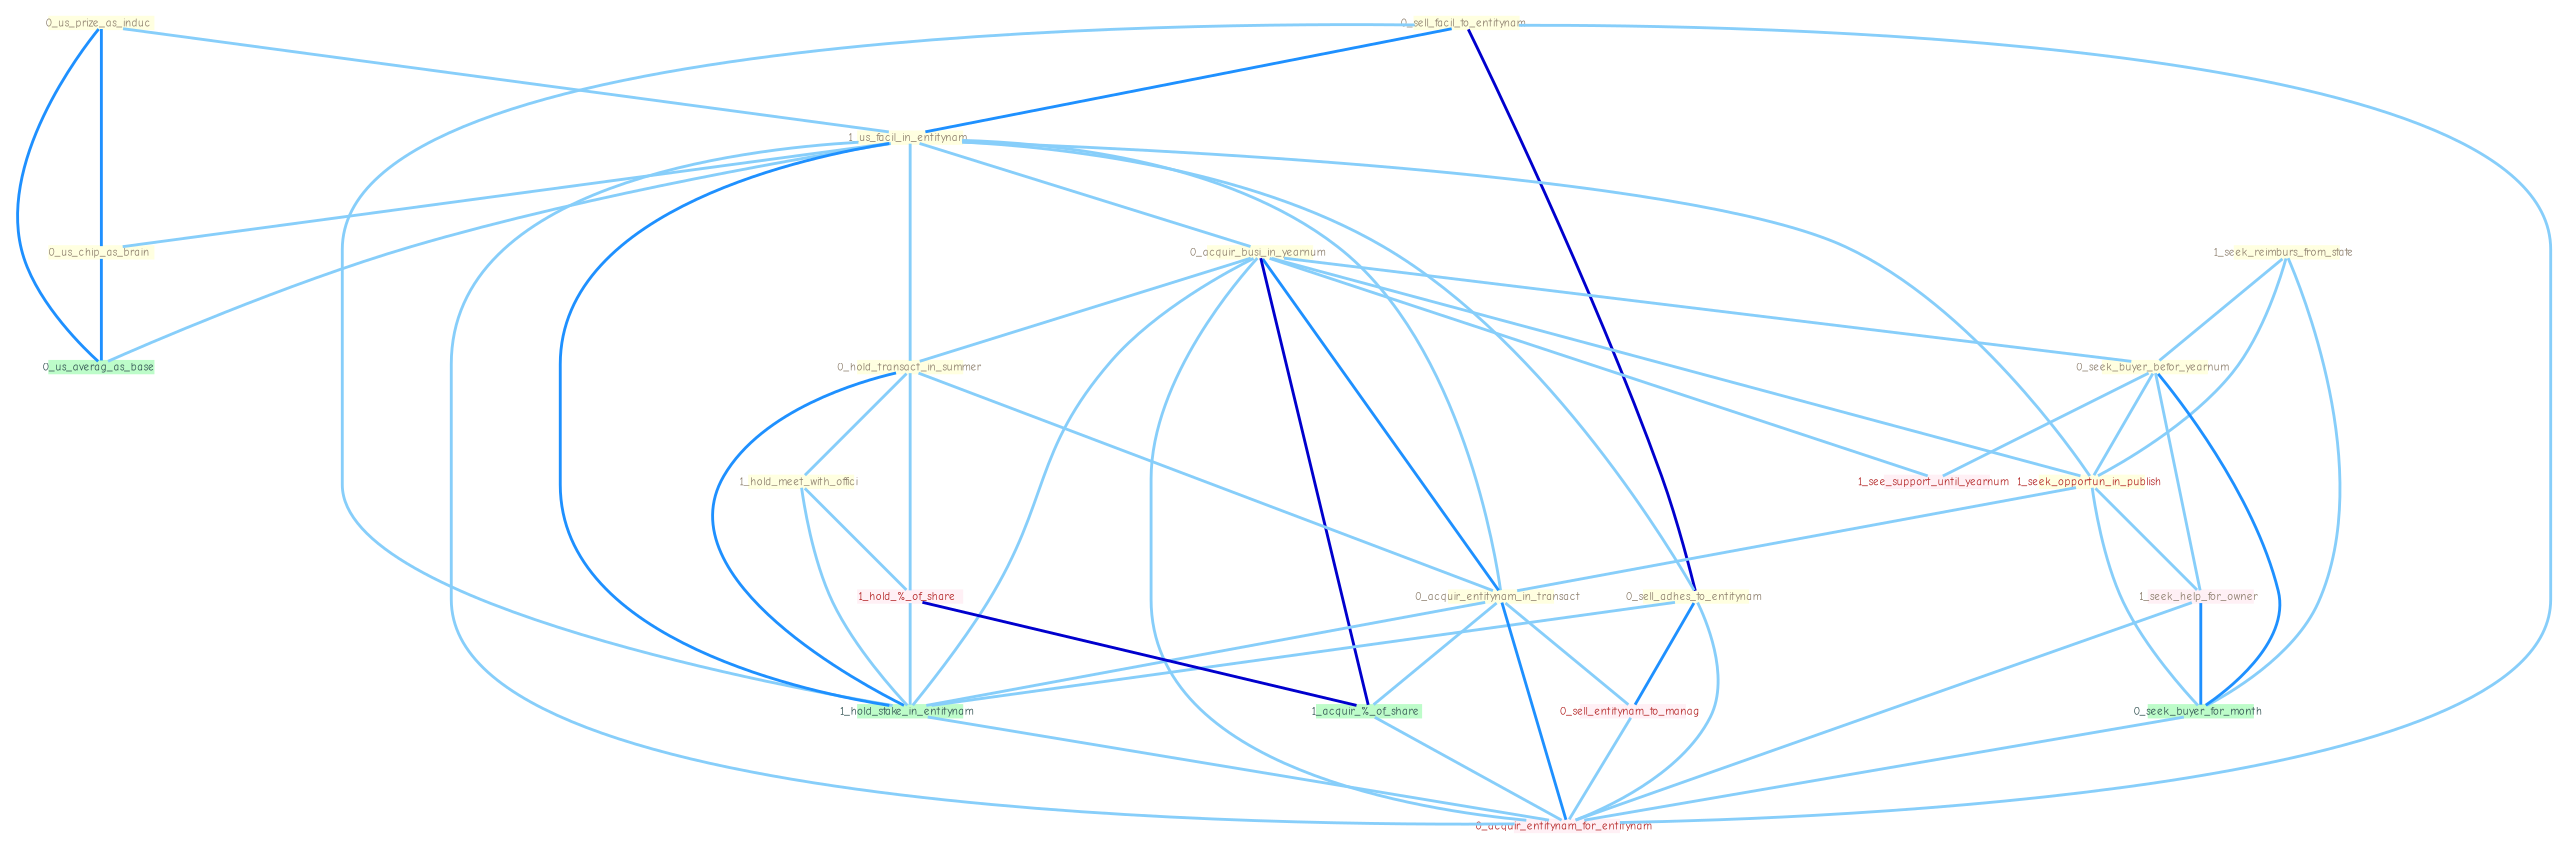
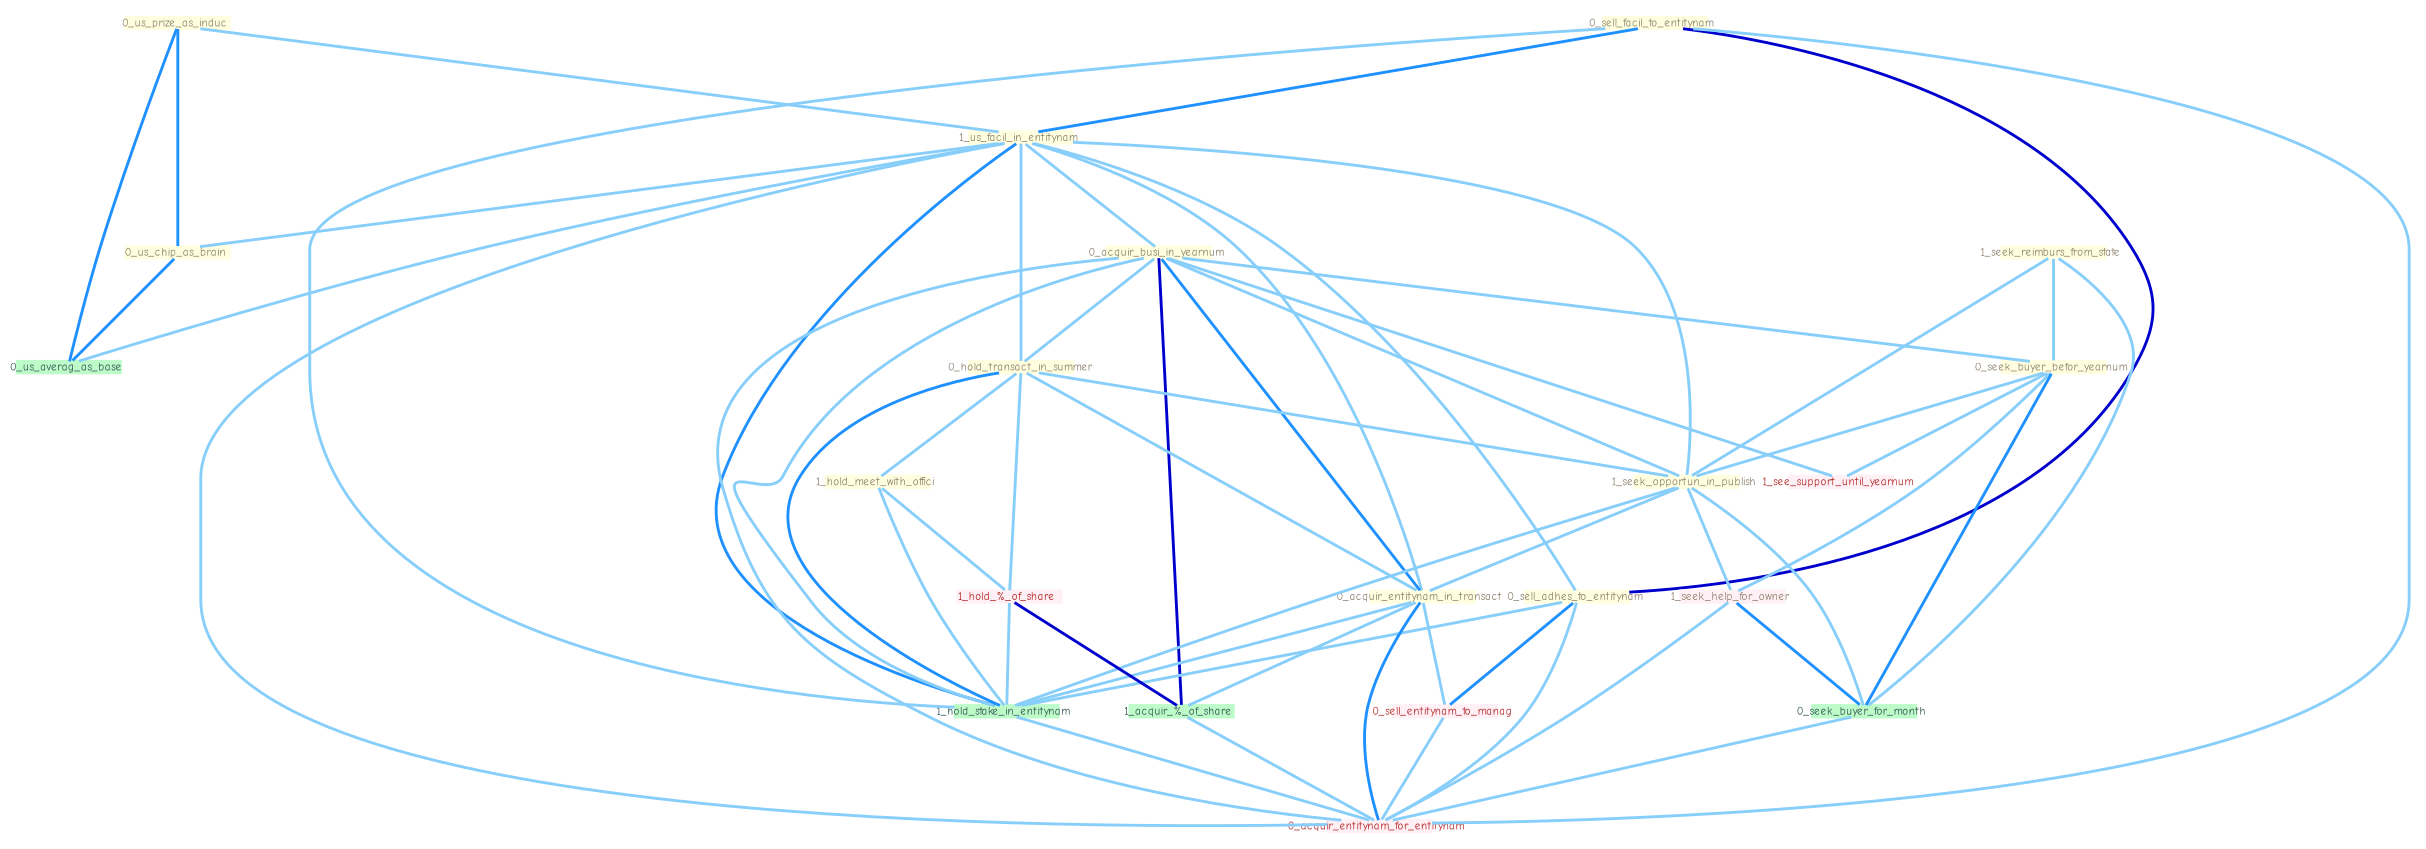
edge "0_hold_transact_in_summer" -- "1_seek_opportun_in_publish": added
node "1_seek_opportun_in_publish": fontcolor #b22222 -> #8b7d6b
edge "1_seek_opportun_in_publish" -- "1_hold_stake_in_entitynam": added
